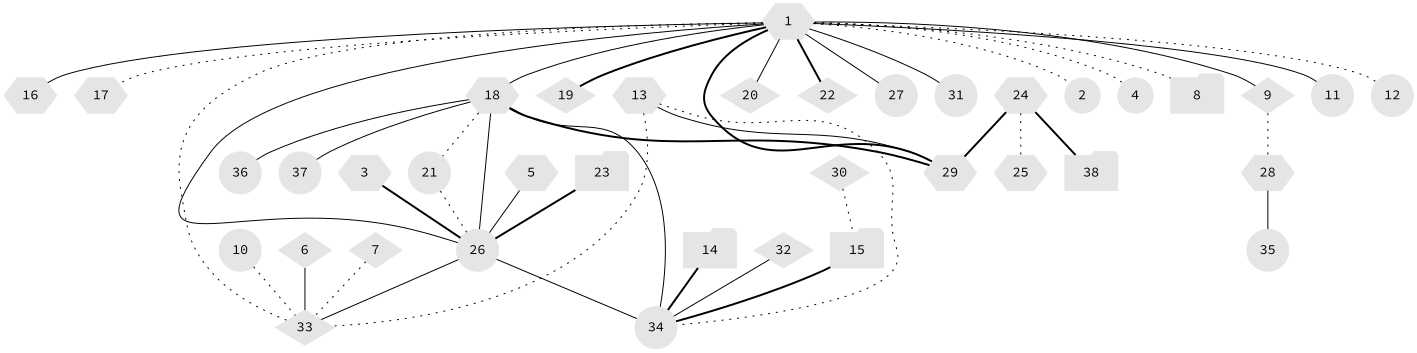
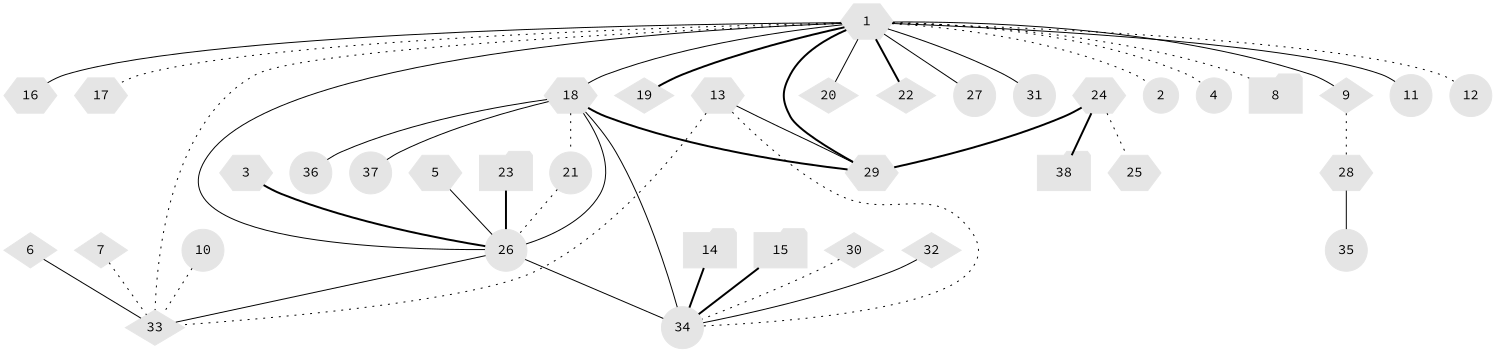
edge "30" -- "15": now "30" -- "34"
